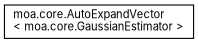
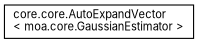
node "moa.core.AutoExpandVector < moa.core.GaussianEstimator >": label "moa.core.AutoExpandVector < moa.core.GaussianEstimator >" -> "core.core.AutoExpandVector < moa.core.GaussianEstimator >"
